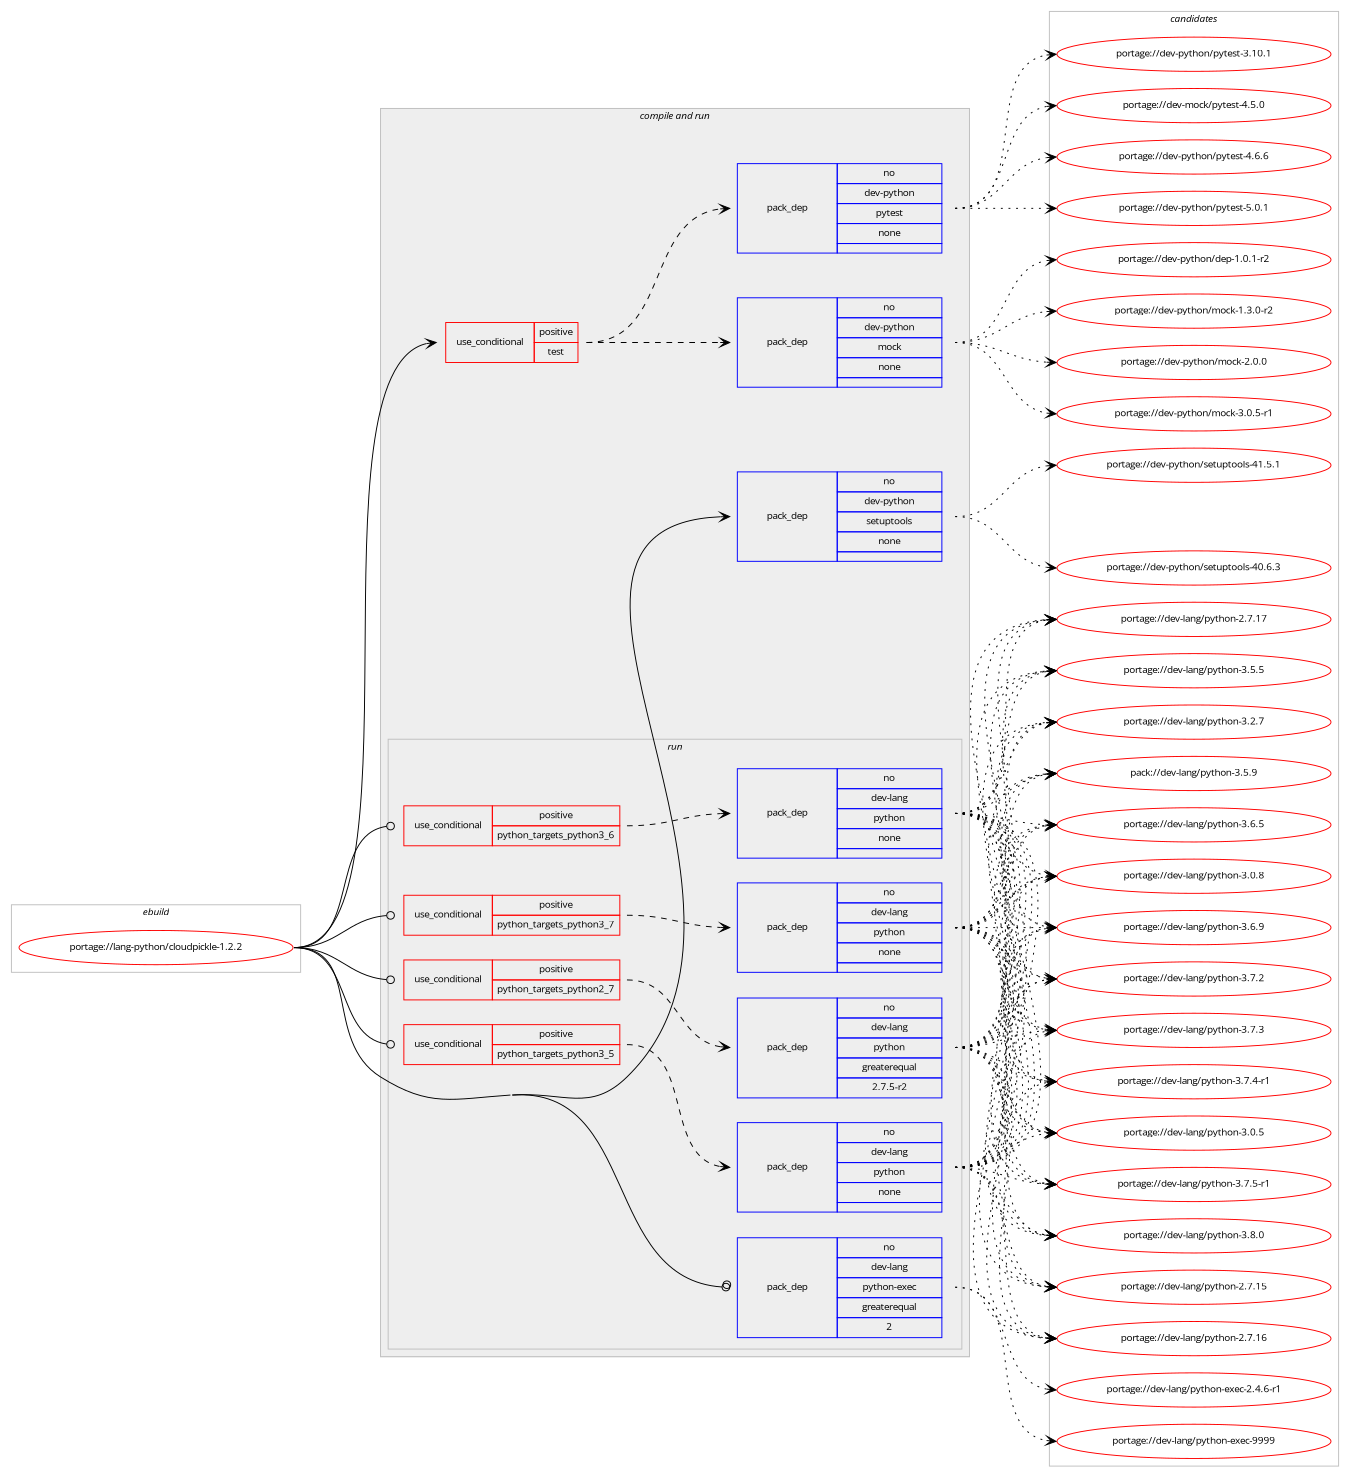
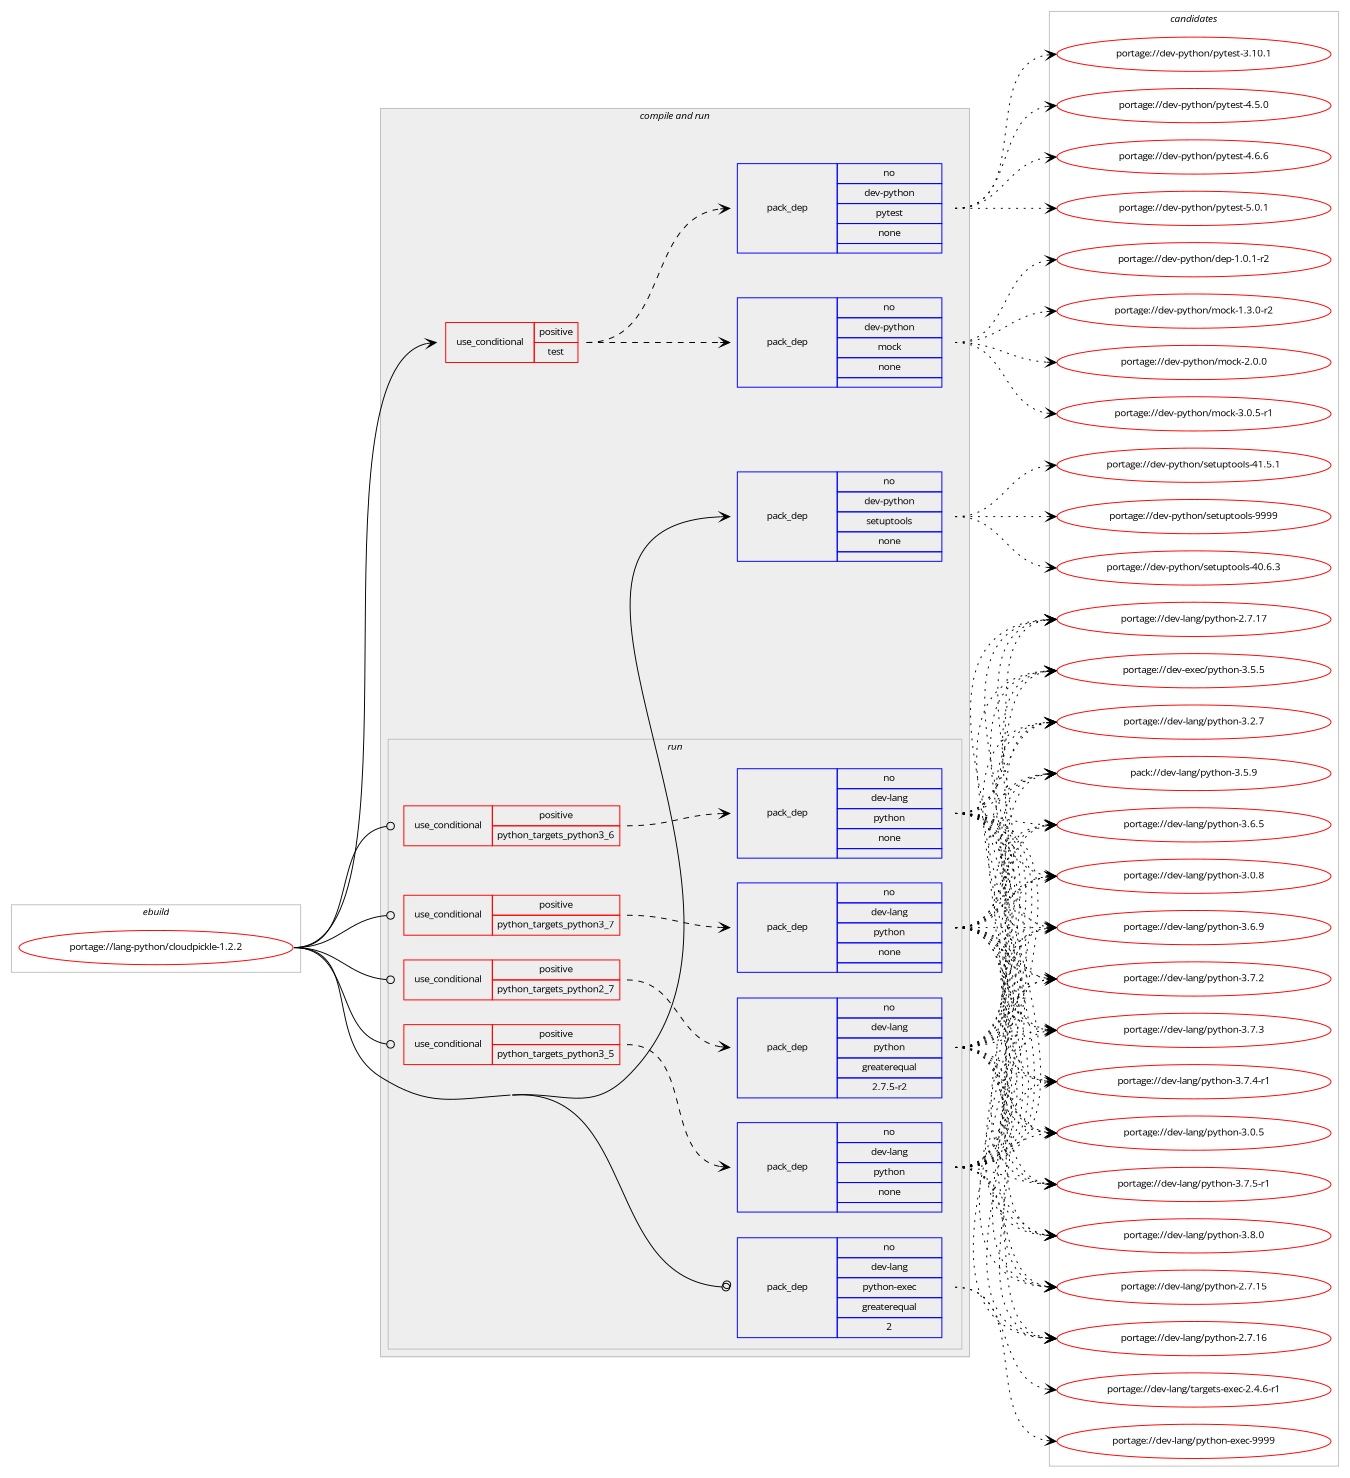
node "portage://dev-mock/pytest-4.5.0": label "portage://dev-mock/pytest-4.5.0" -> "portage://dev-python/pytest-4.5.0"
node "portage://dev-python/setuptools-9999": added
node "portage://dev-lang/python-3.5.5": label "portage://dev-lang/python-3.5.5" -> "portage://dev-exec/python-3.5.5"
node "portage://dev-lang/python-exec-2.4.6-r1": label "portage://dev-lang/python-exec-2.4.6-r1" -> "portage://dev-lang/targets-exec-2.4.6-r1"
